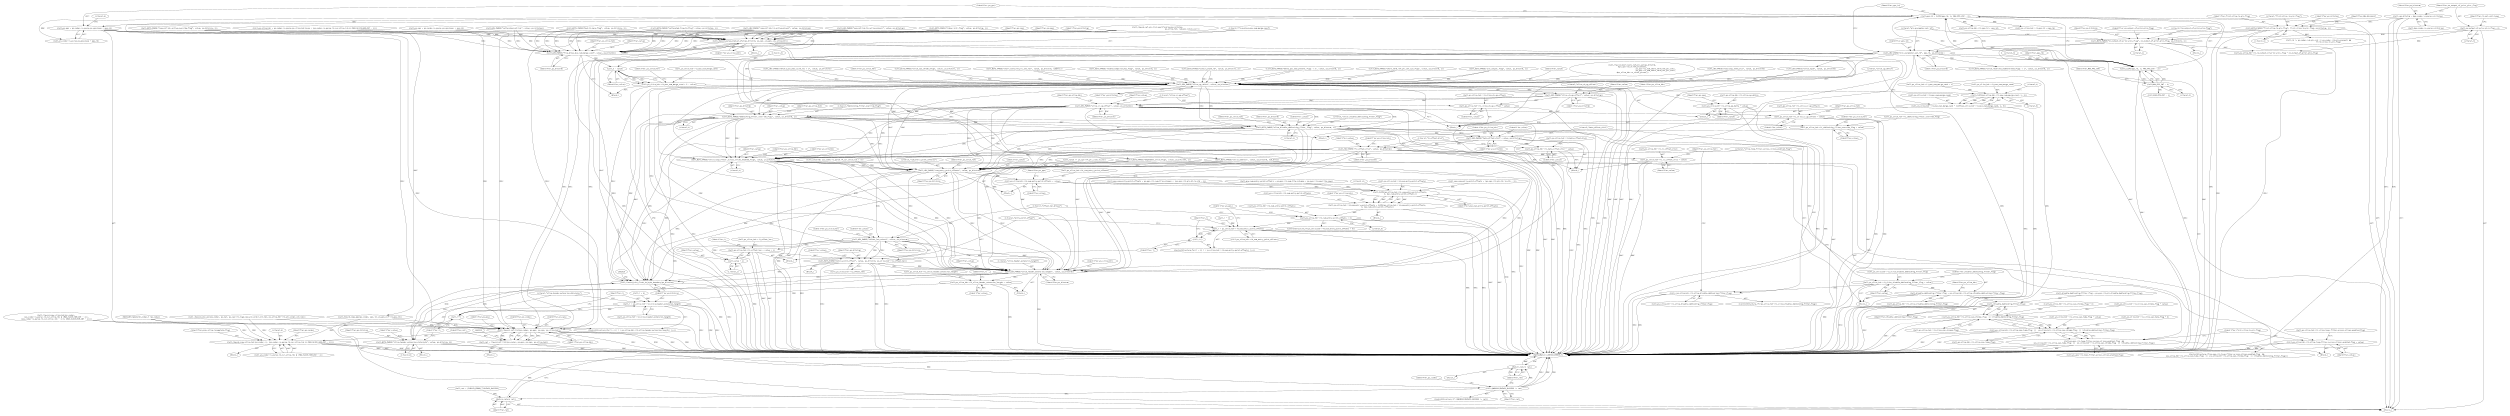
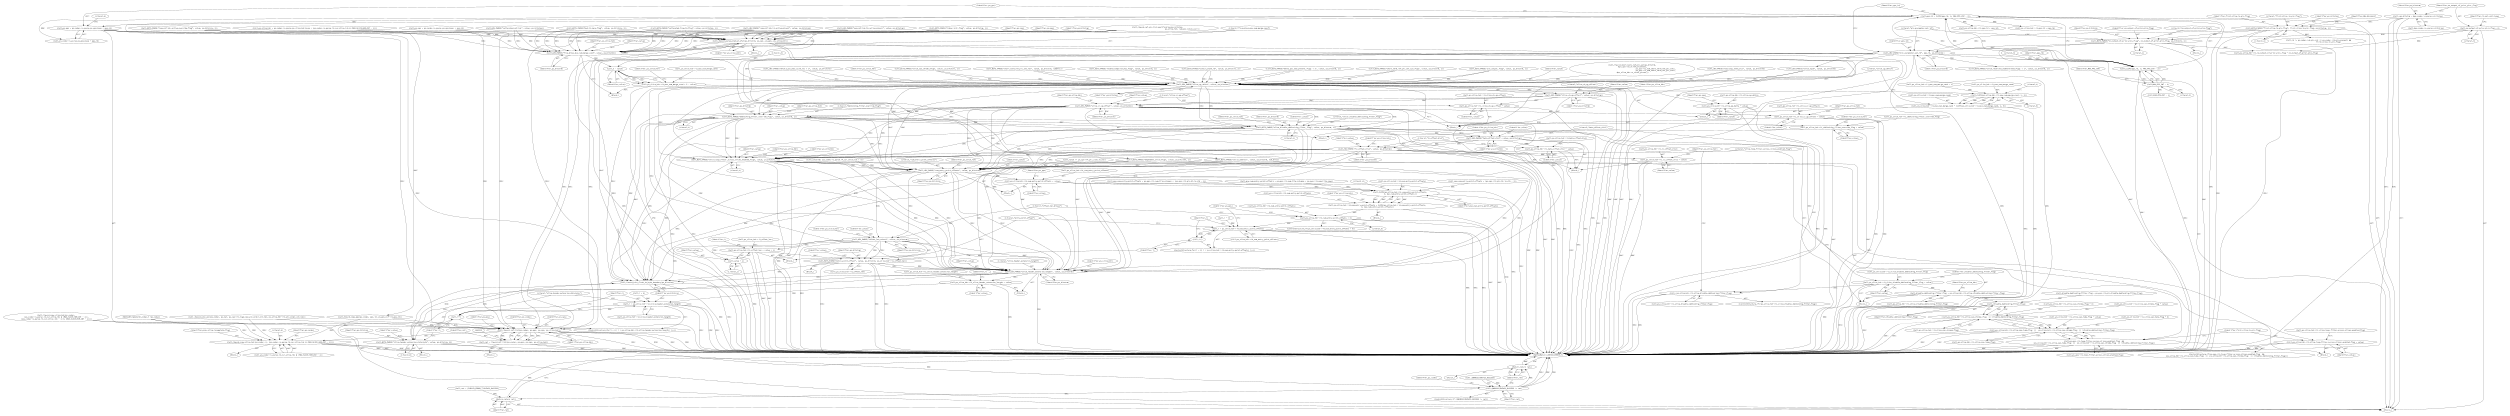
node "1002016": removed
node "(Call,(WORD32)IHEVCD_SUCCESS)": added
